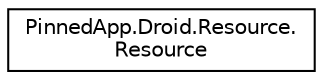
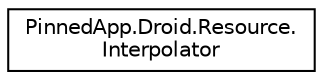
node "PinnedApp.Droid.Resource. Resource": label "PinnedApp.Droid.Resource. Resource" -> "PinnedApp.Droid.Resource. Interpolator"
